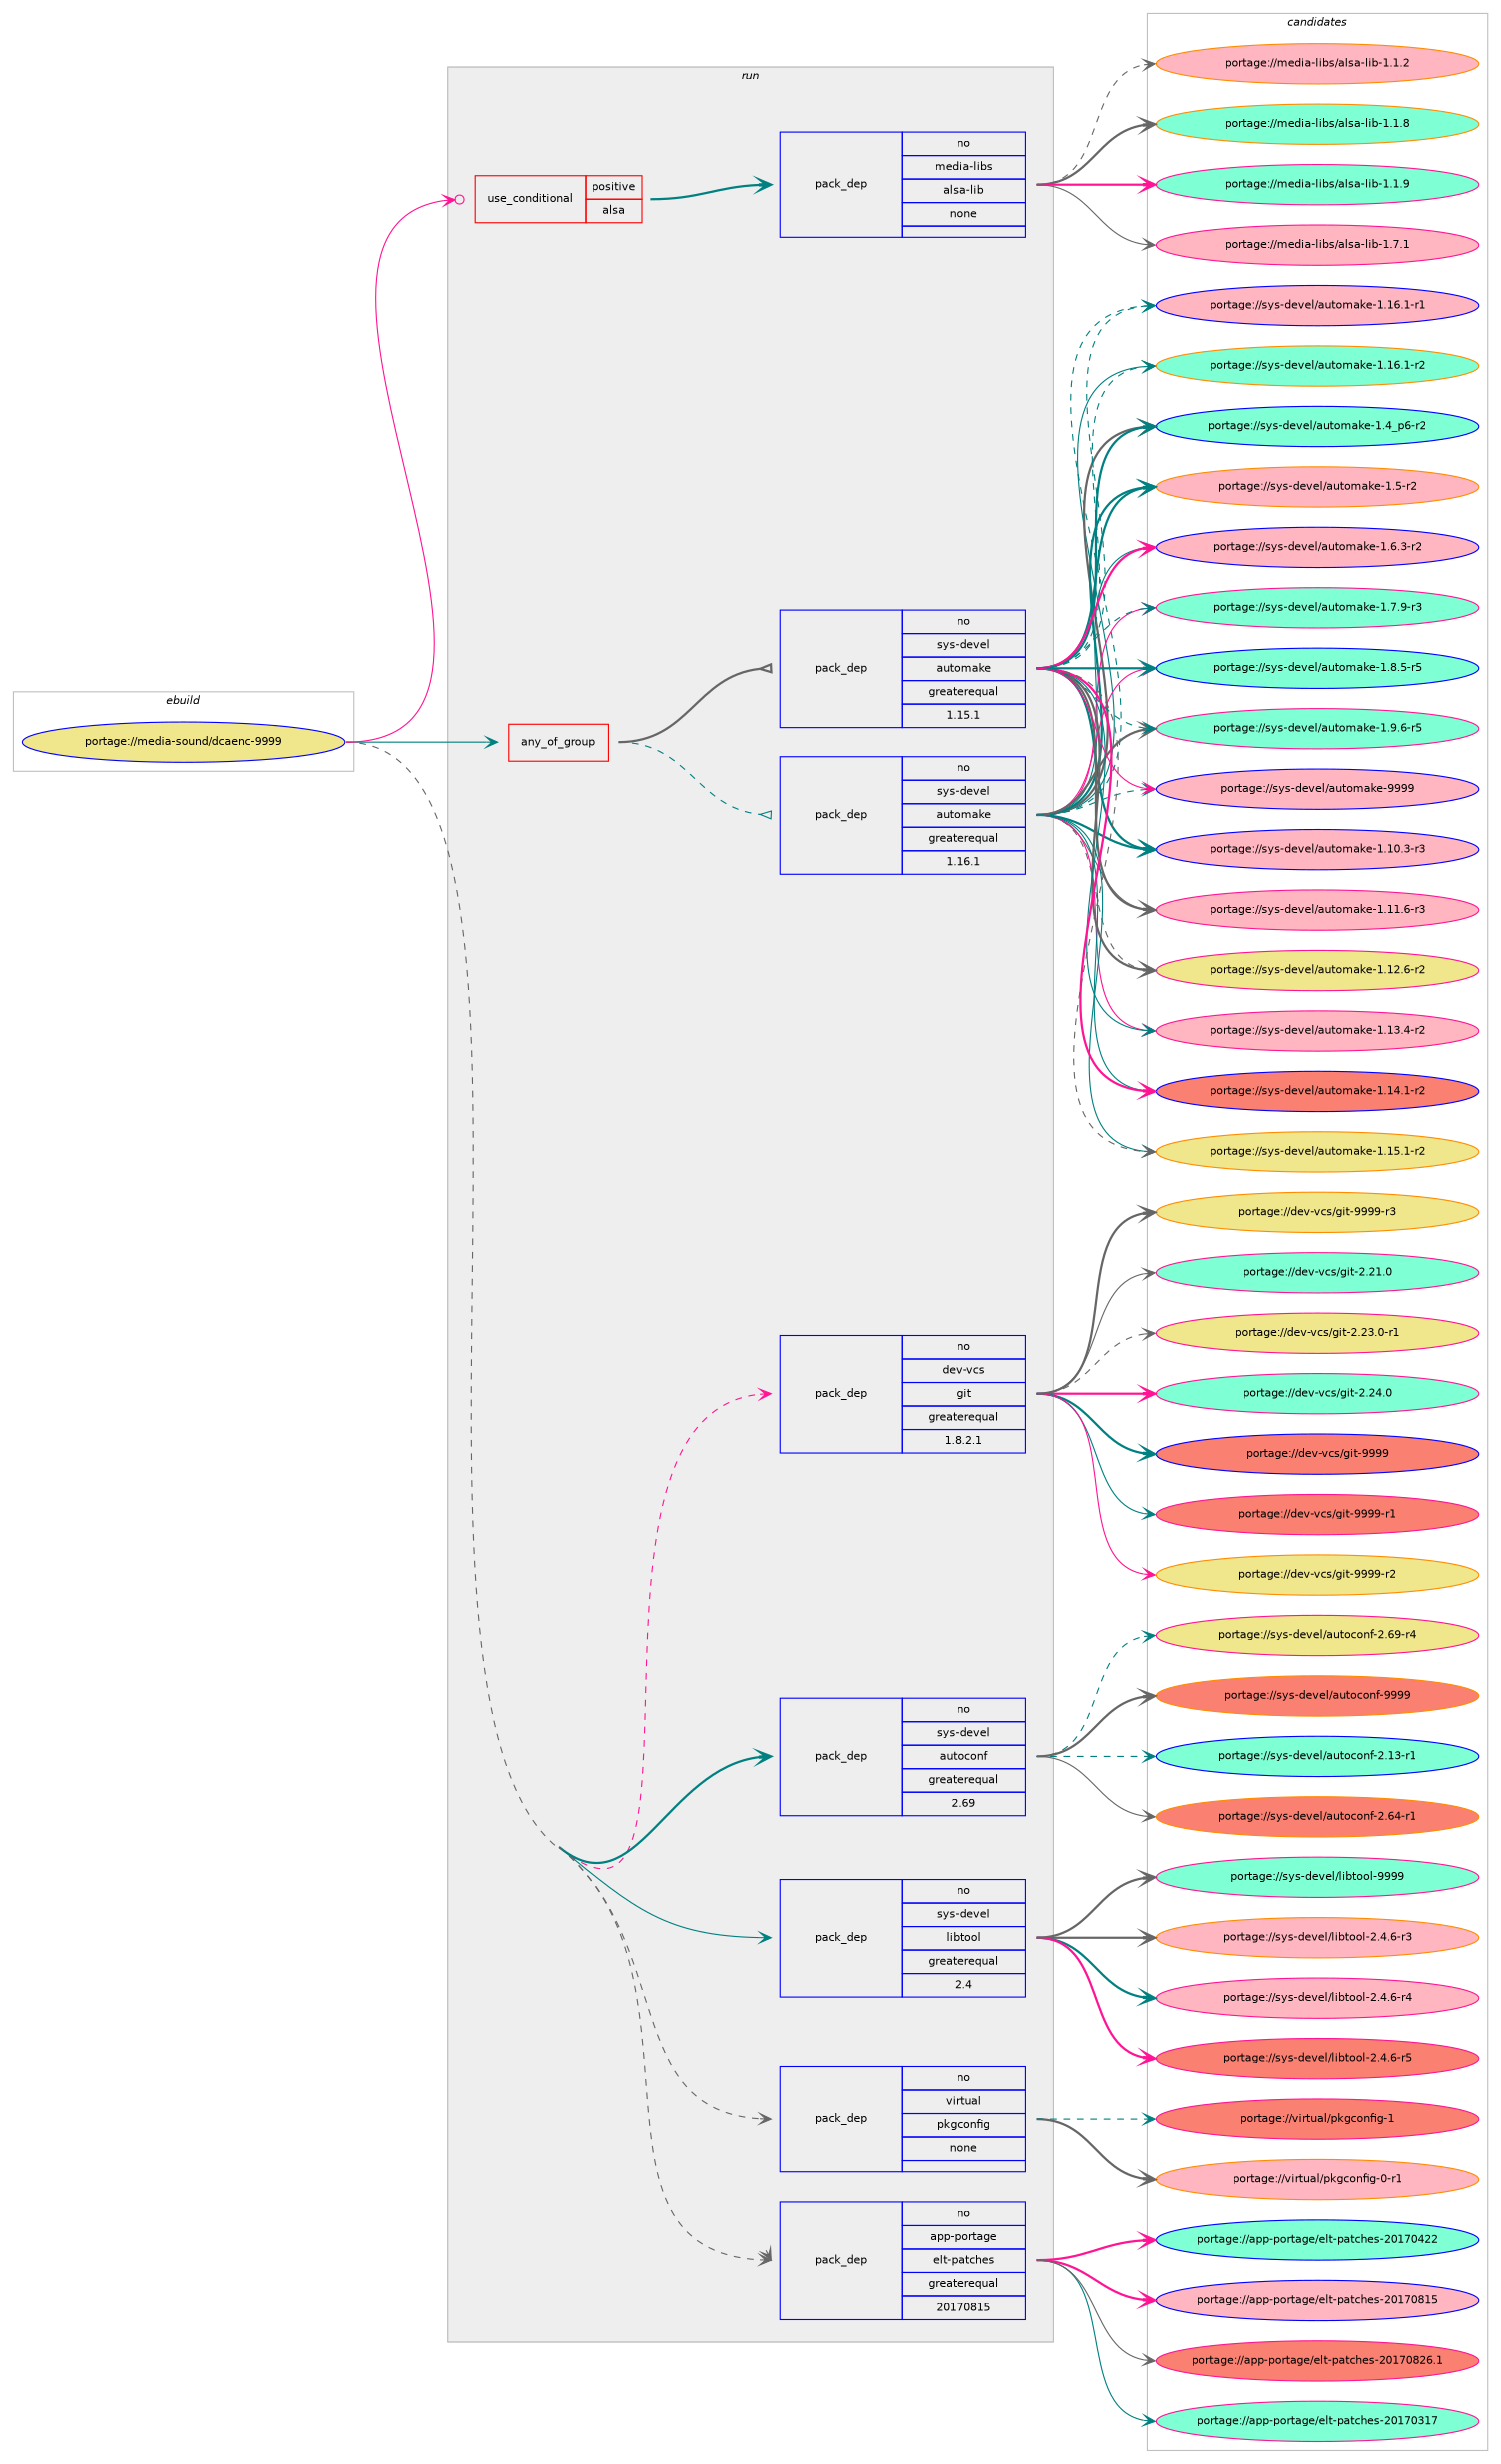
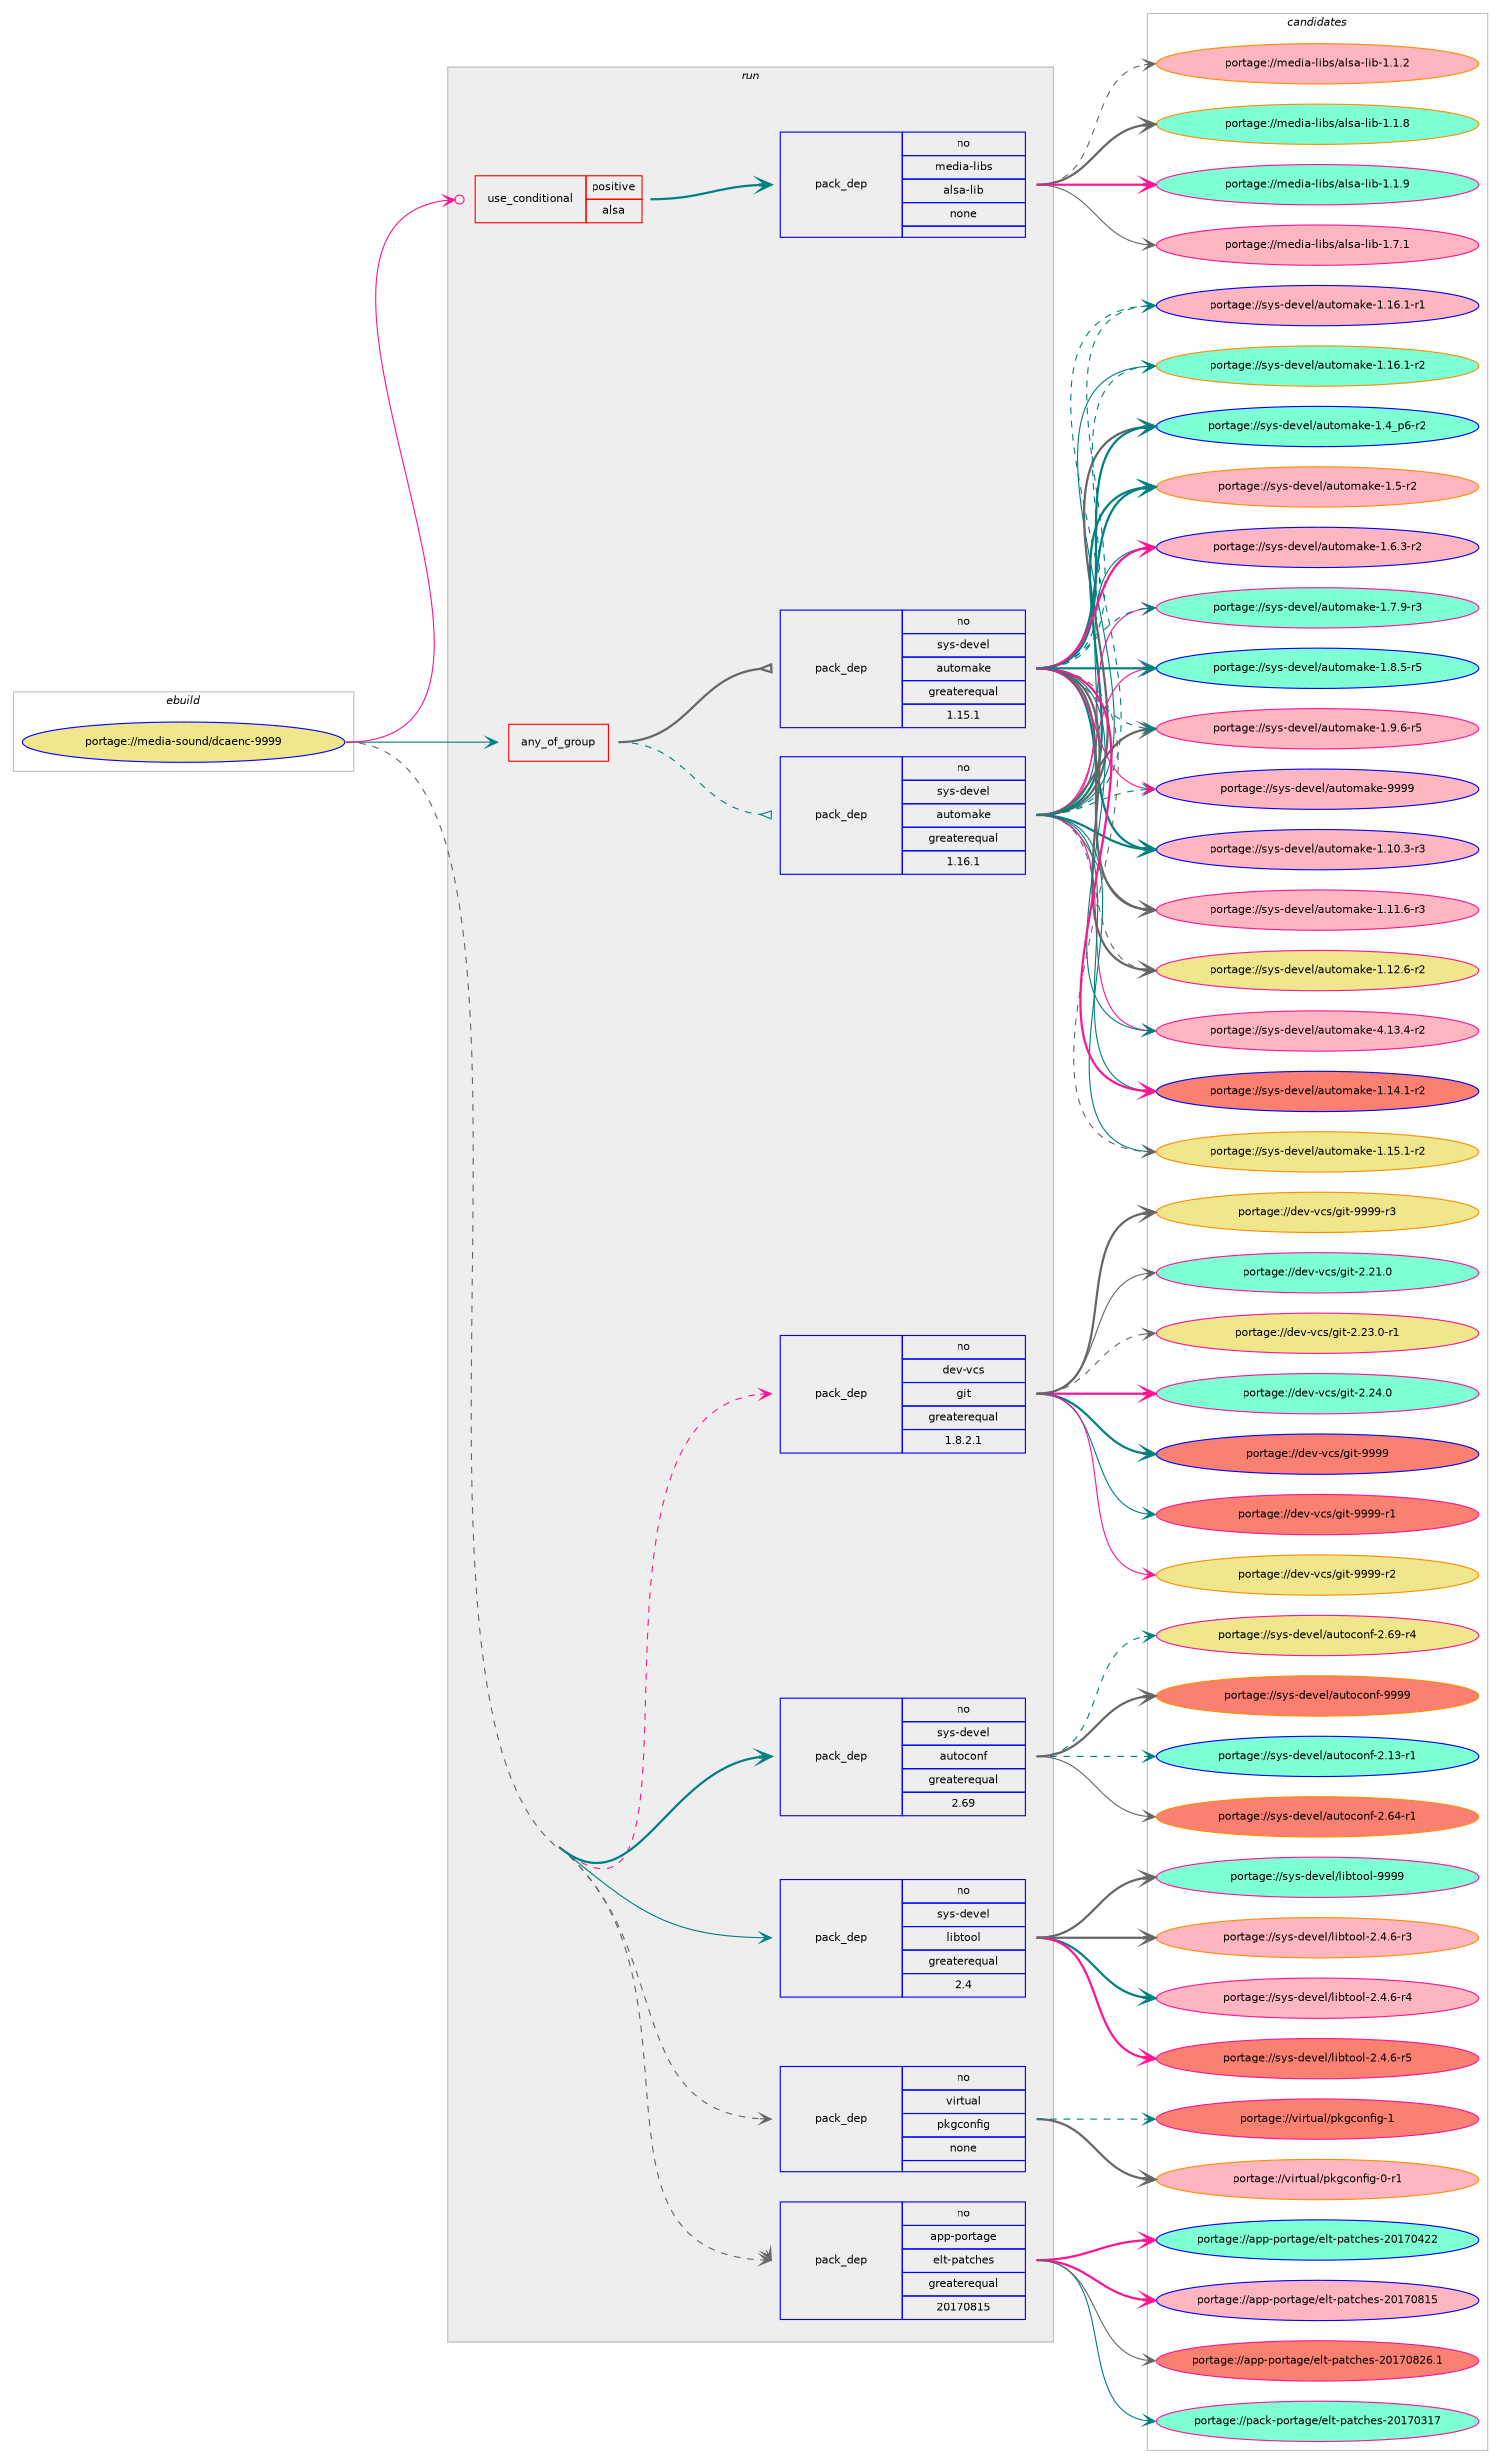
node "portage://sys-devel/automake-1.9.6-r5": fillcolor aquamarine -> lightpink
node "portage://sys-devel/automake-1.13.4-r2": label "portage://sys-devel/automake-1.13.4-r2" -> "portage://sys-devel/automake-4.13.4-r2"
node "portage://app-portage/elt-patches-20170317": label "portage://app-portage/elt-patches-20170317" -> "portage://pack-portage/elt-patches-20170317"
